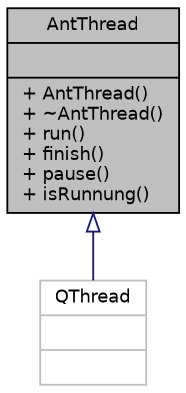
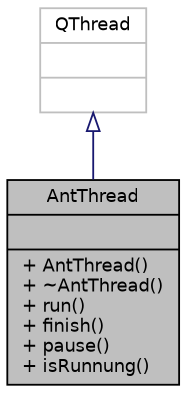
edge "QThread" -> "AntThread": reversed
